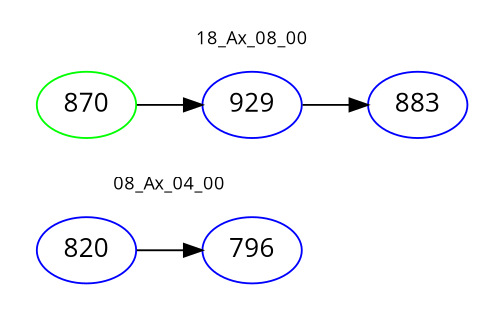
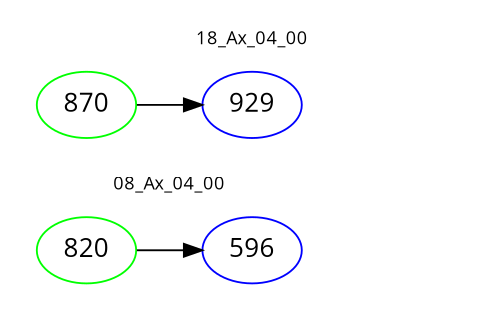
cluster "18_Ax_08_00": label "18_Ax_08_00" -> "18_Ax_04_00"
node "883": removed
node "820": color blue -> green
node "796": label "796" -> "596"
